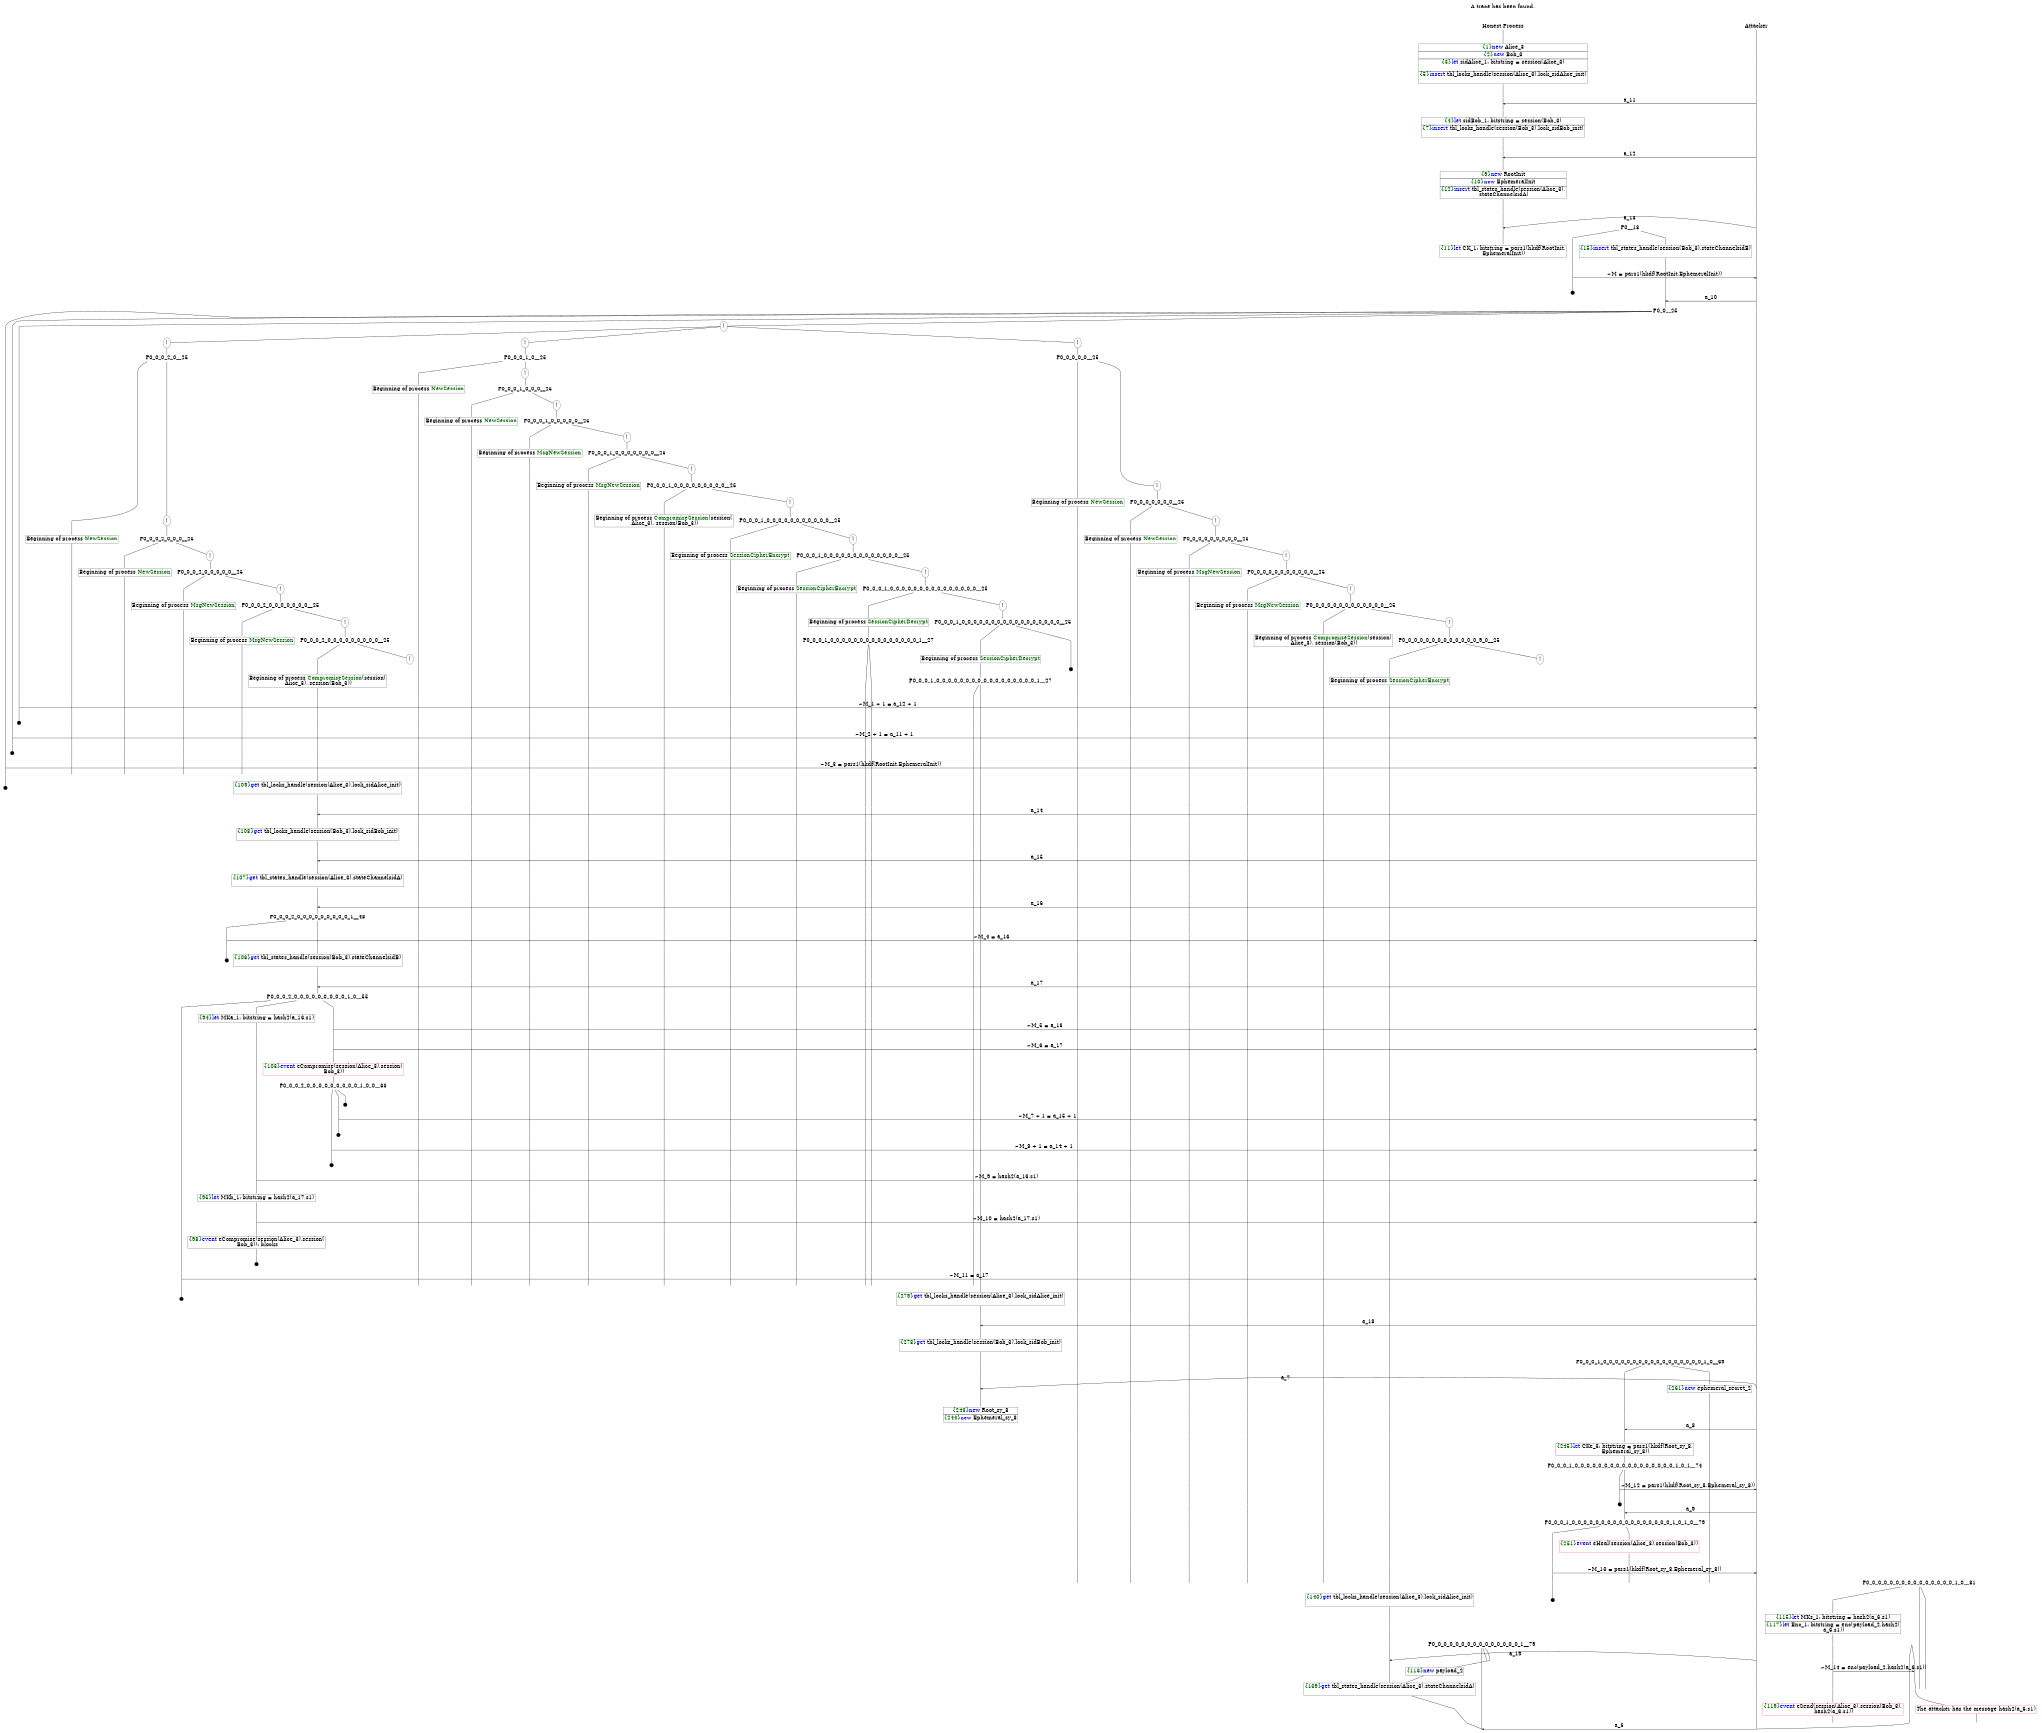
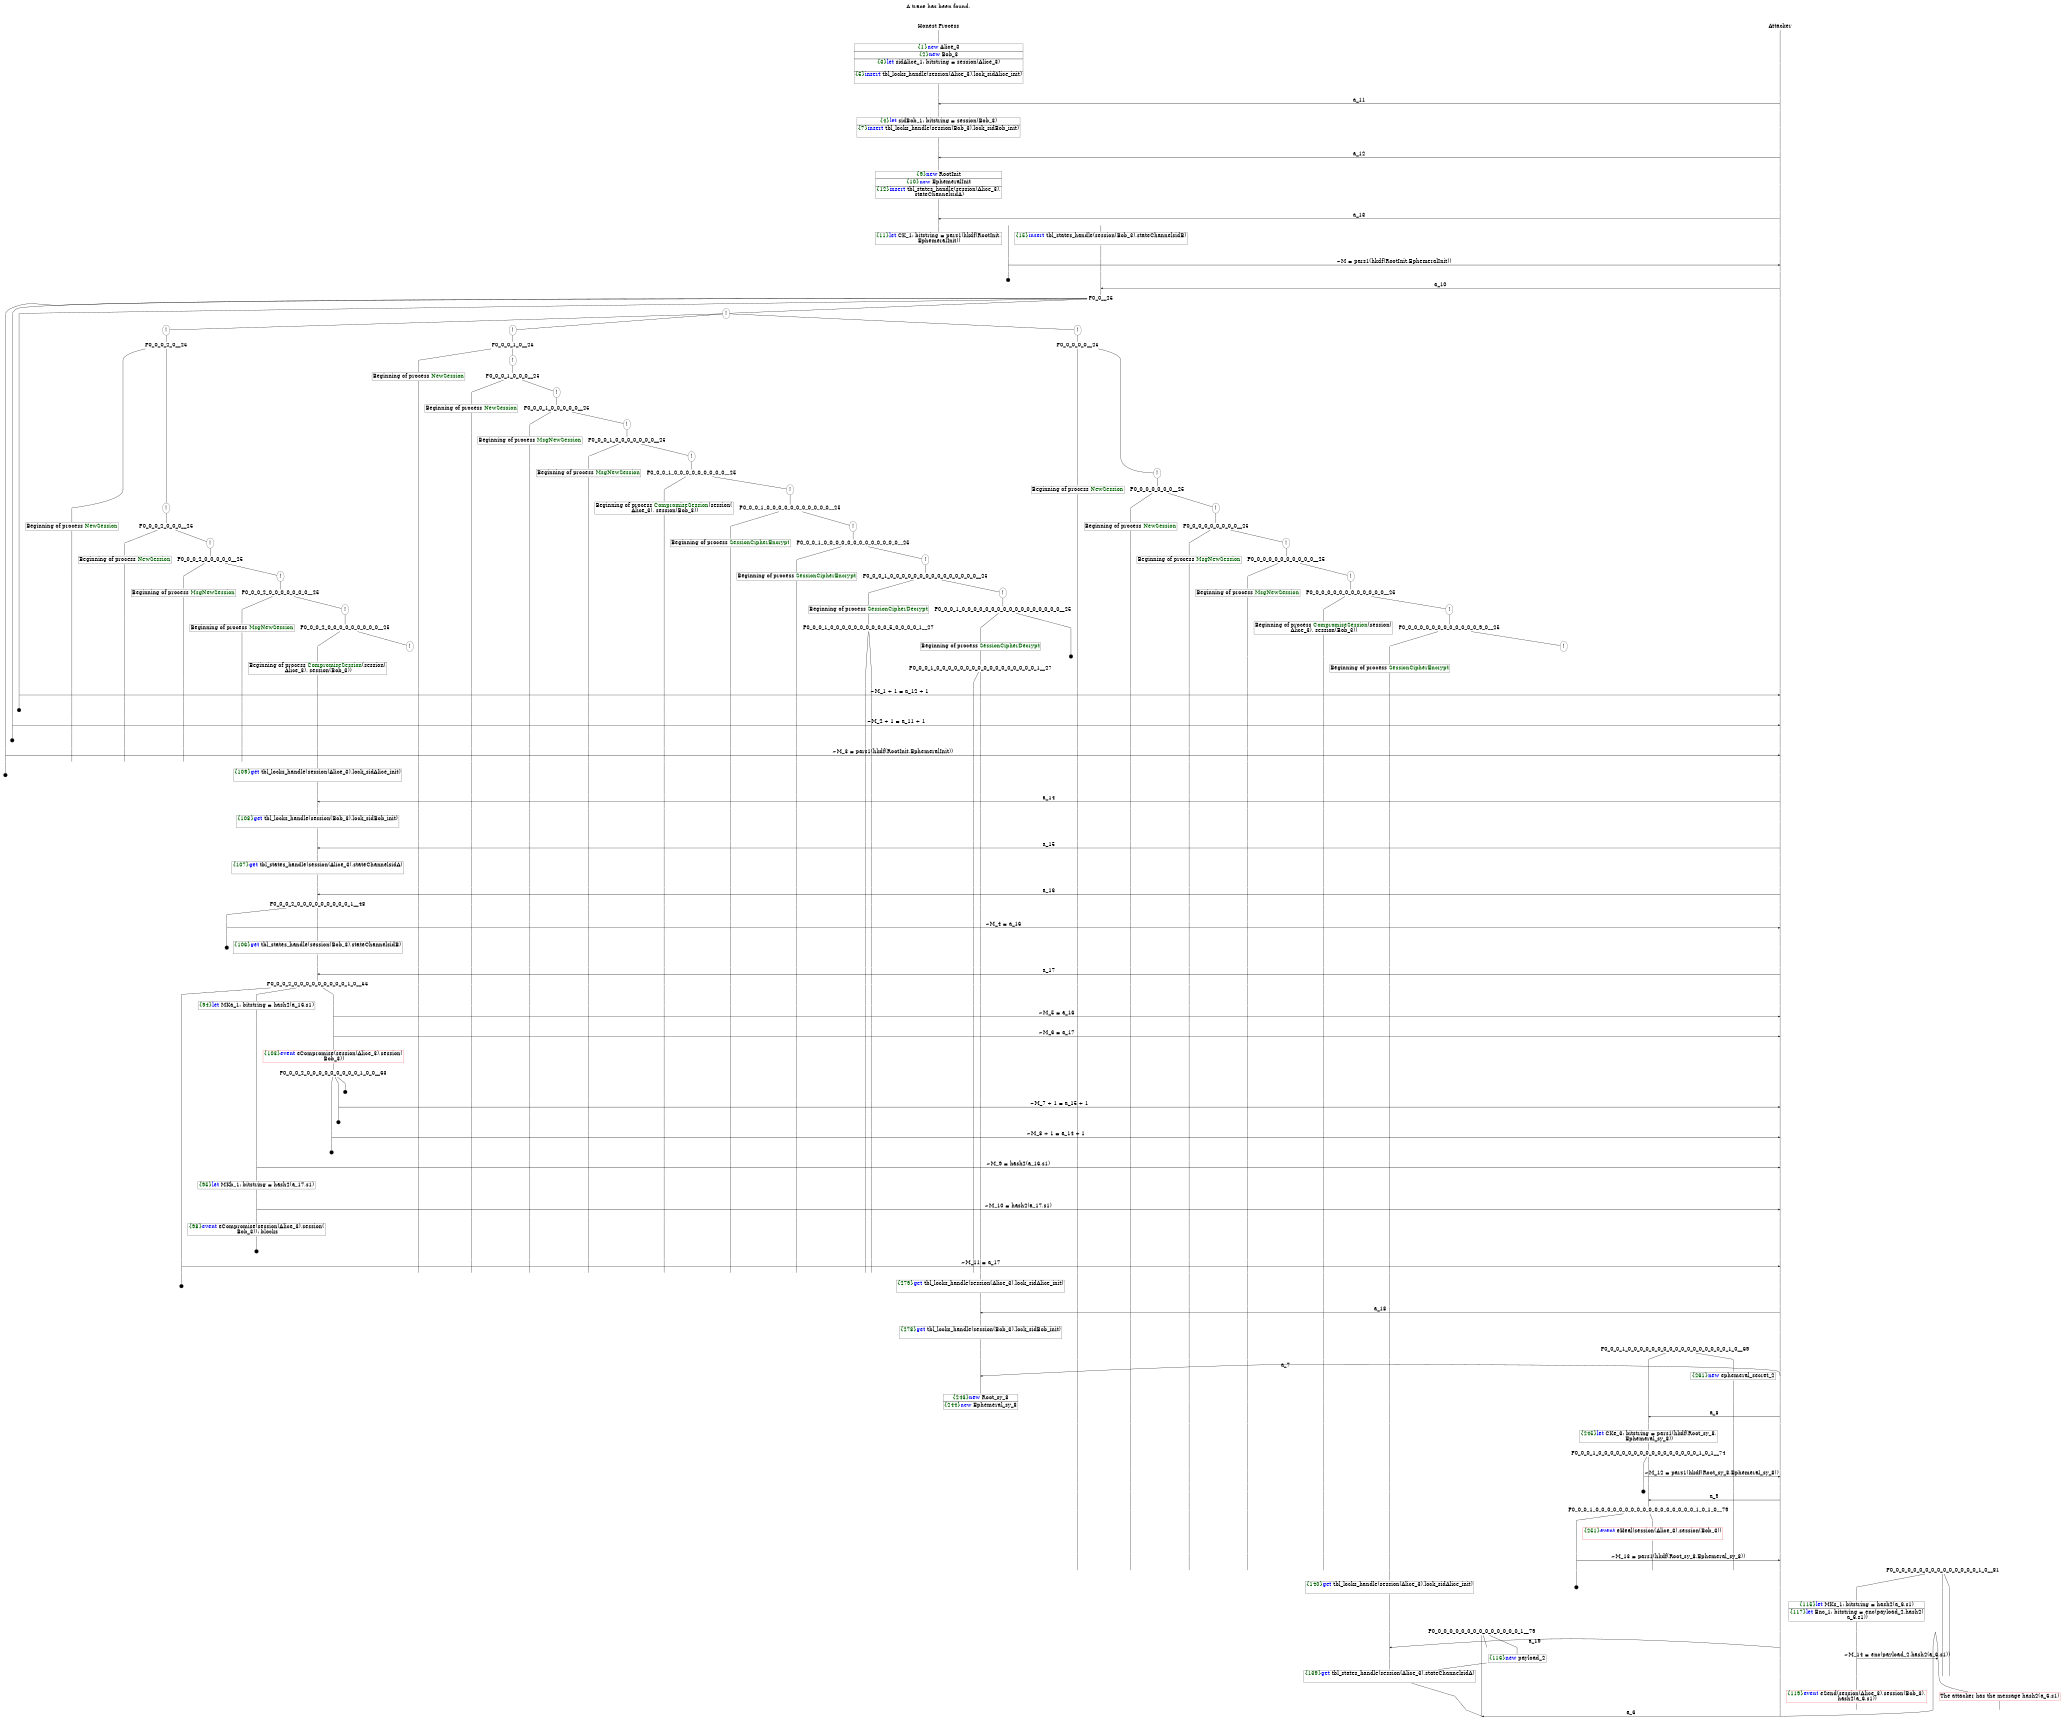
node "P0__18": removed
node "P0_0_0_1_0_0_0_0_0_0_0_0_0_0_0_0_0_0_0_1__27": label "P0_0_0_1_0_0_0_0_0_0_0_0_0_0_0_0_0_0_0_1__27" -> "P0_0_0_1_0_0_0_0_0_0_0_0_0_0_5_0_0_0_0_1__27"
